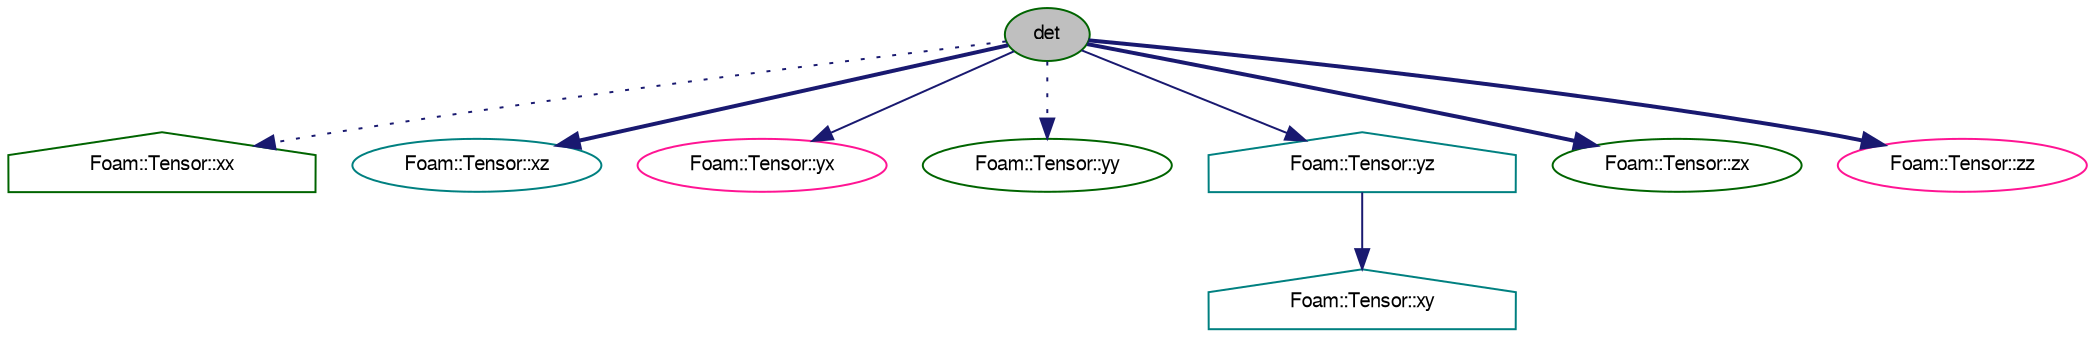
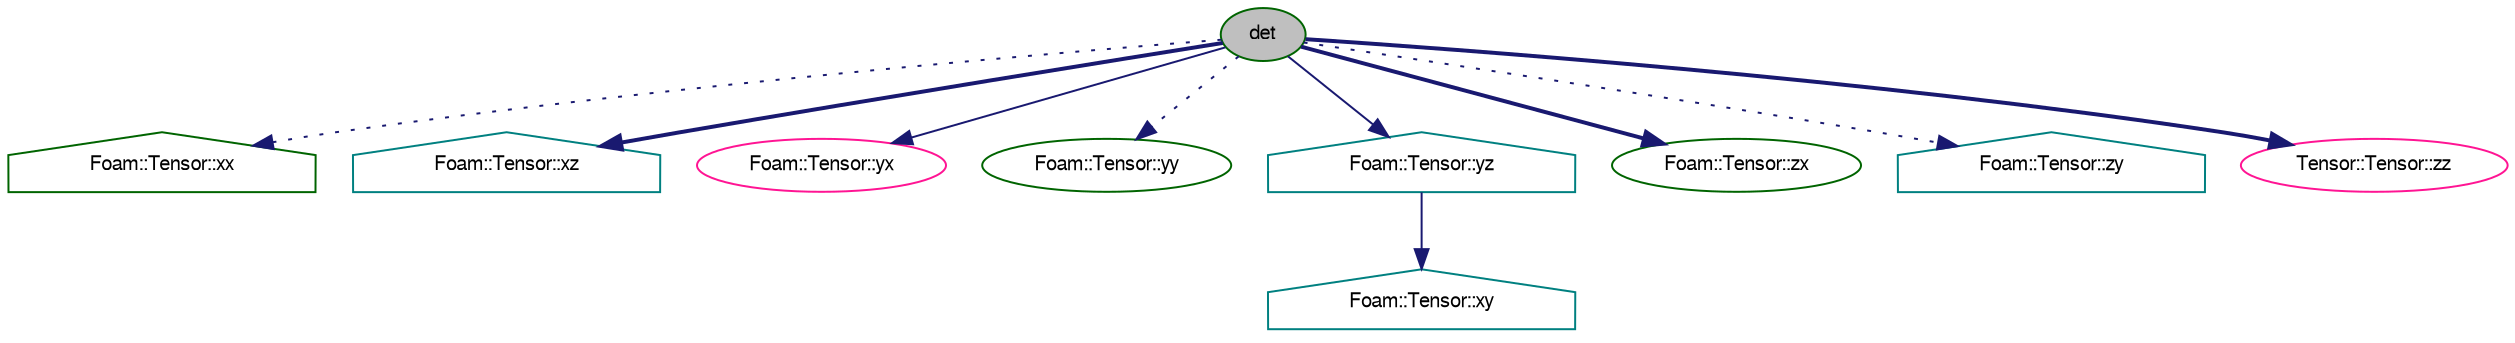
node "Foam::Tensor::xz": shape ellipse -> house
node "Foam::Tensor::zz": label "Foam::Tensor::zz" -> "Tensor::Tensor::zz"
node "Foam::Tensor::zy": added
